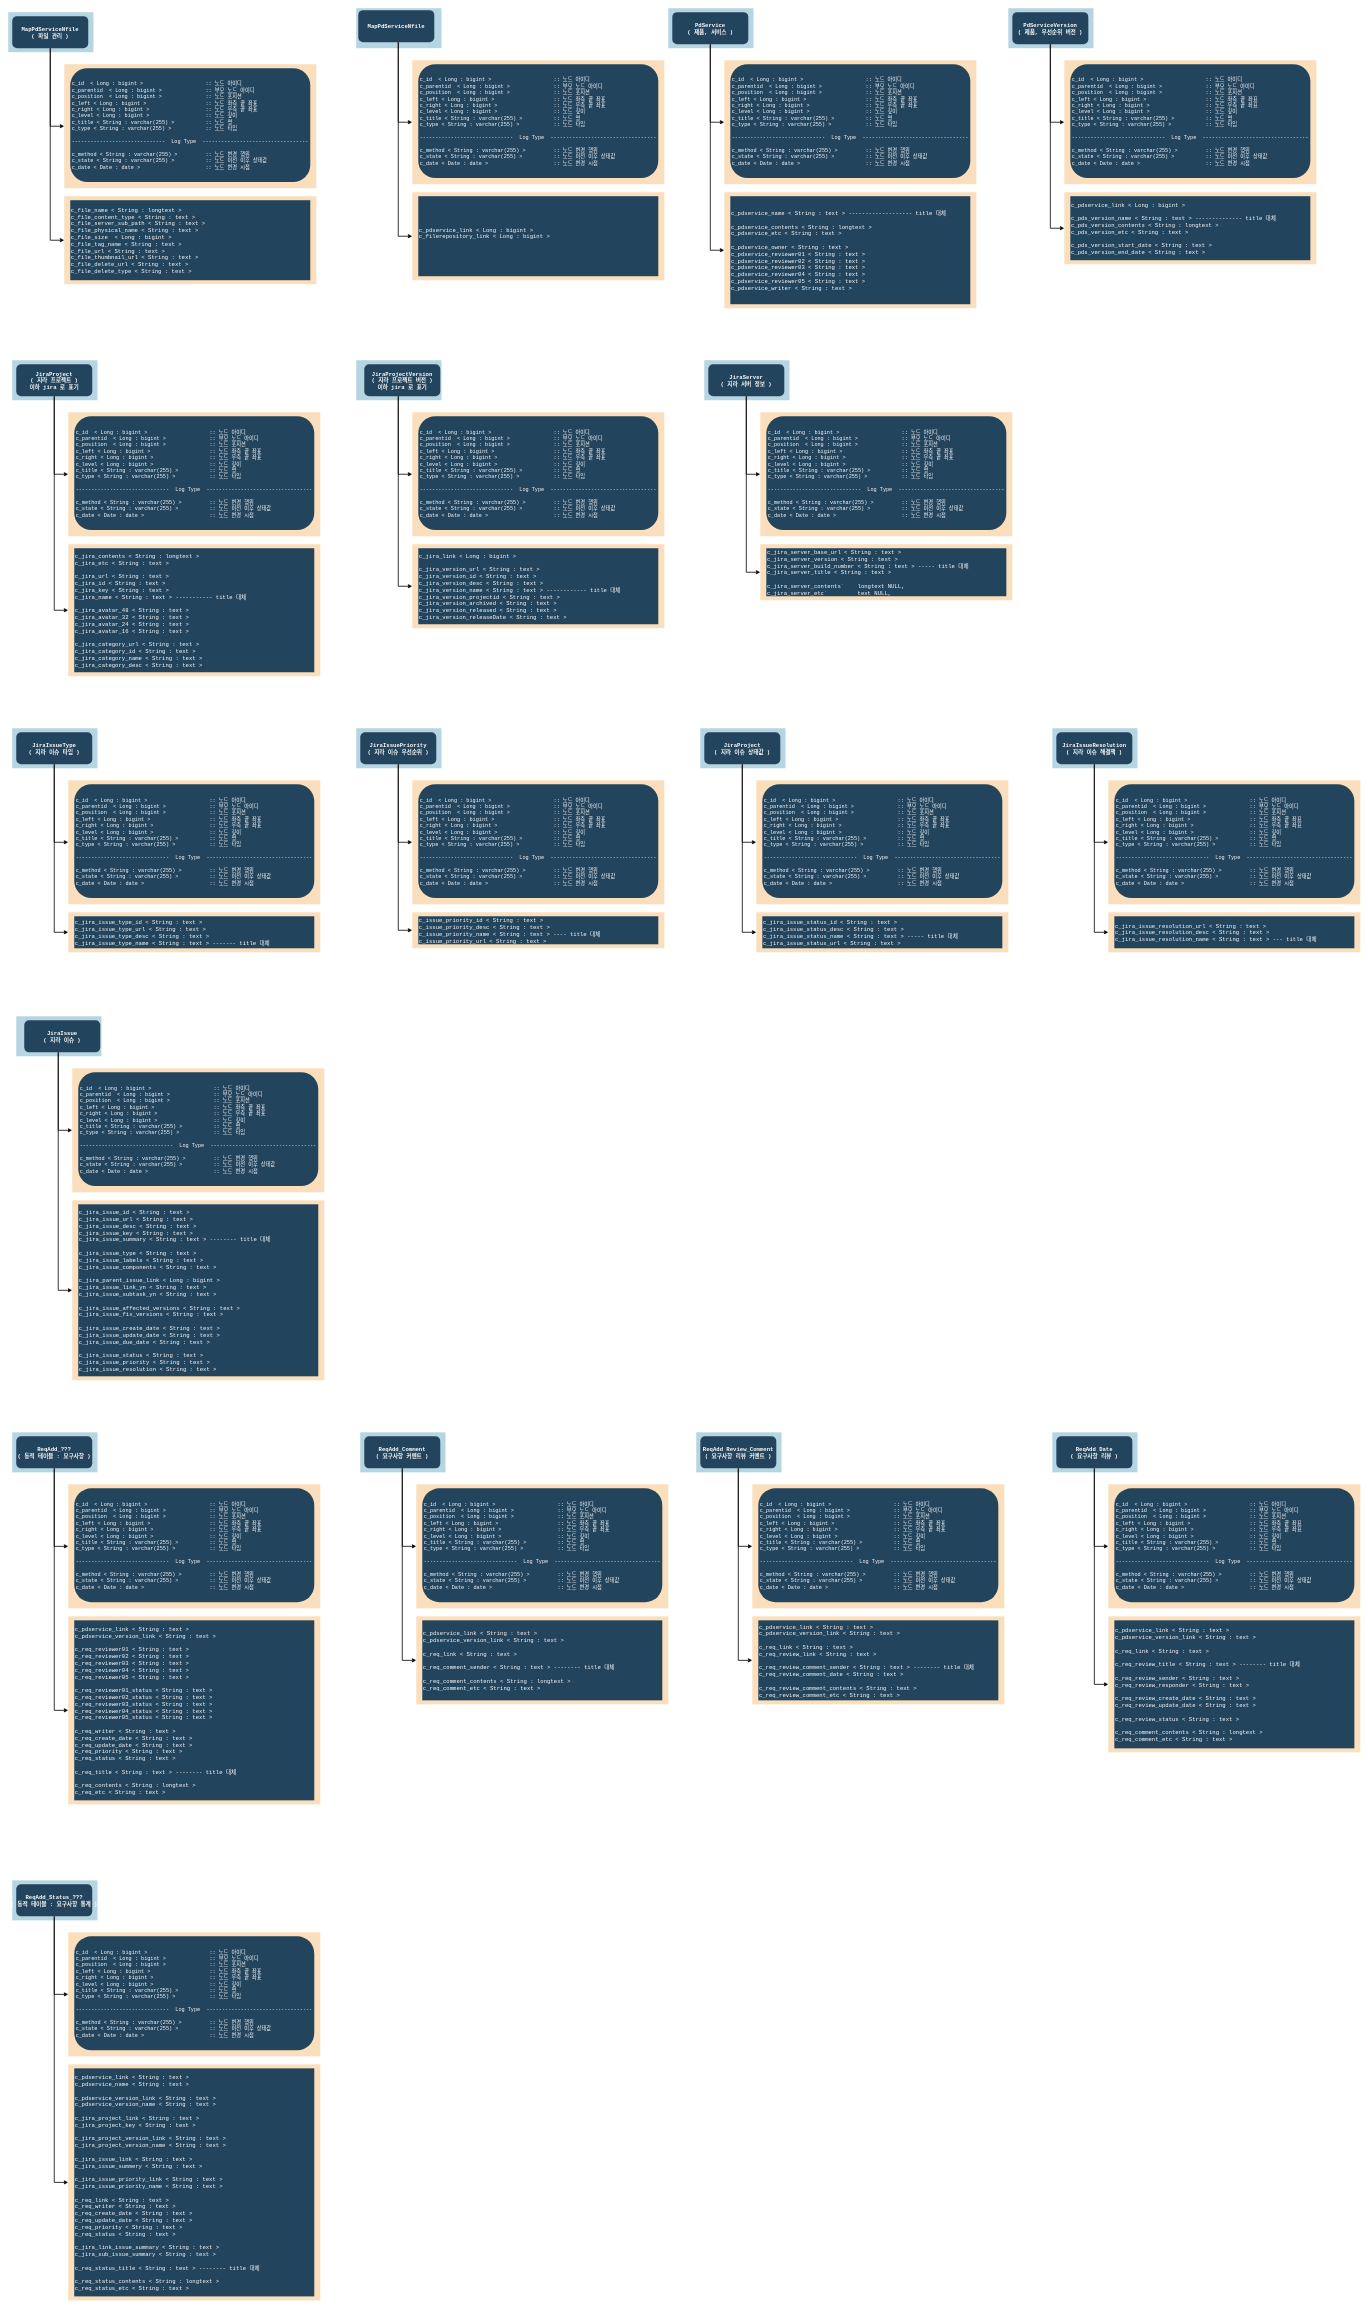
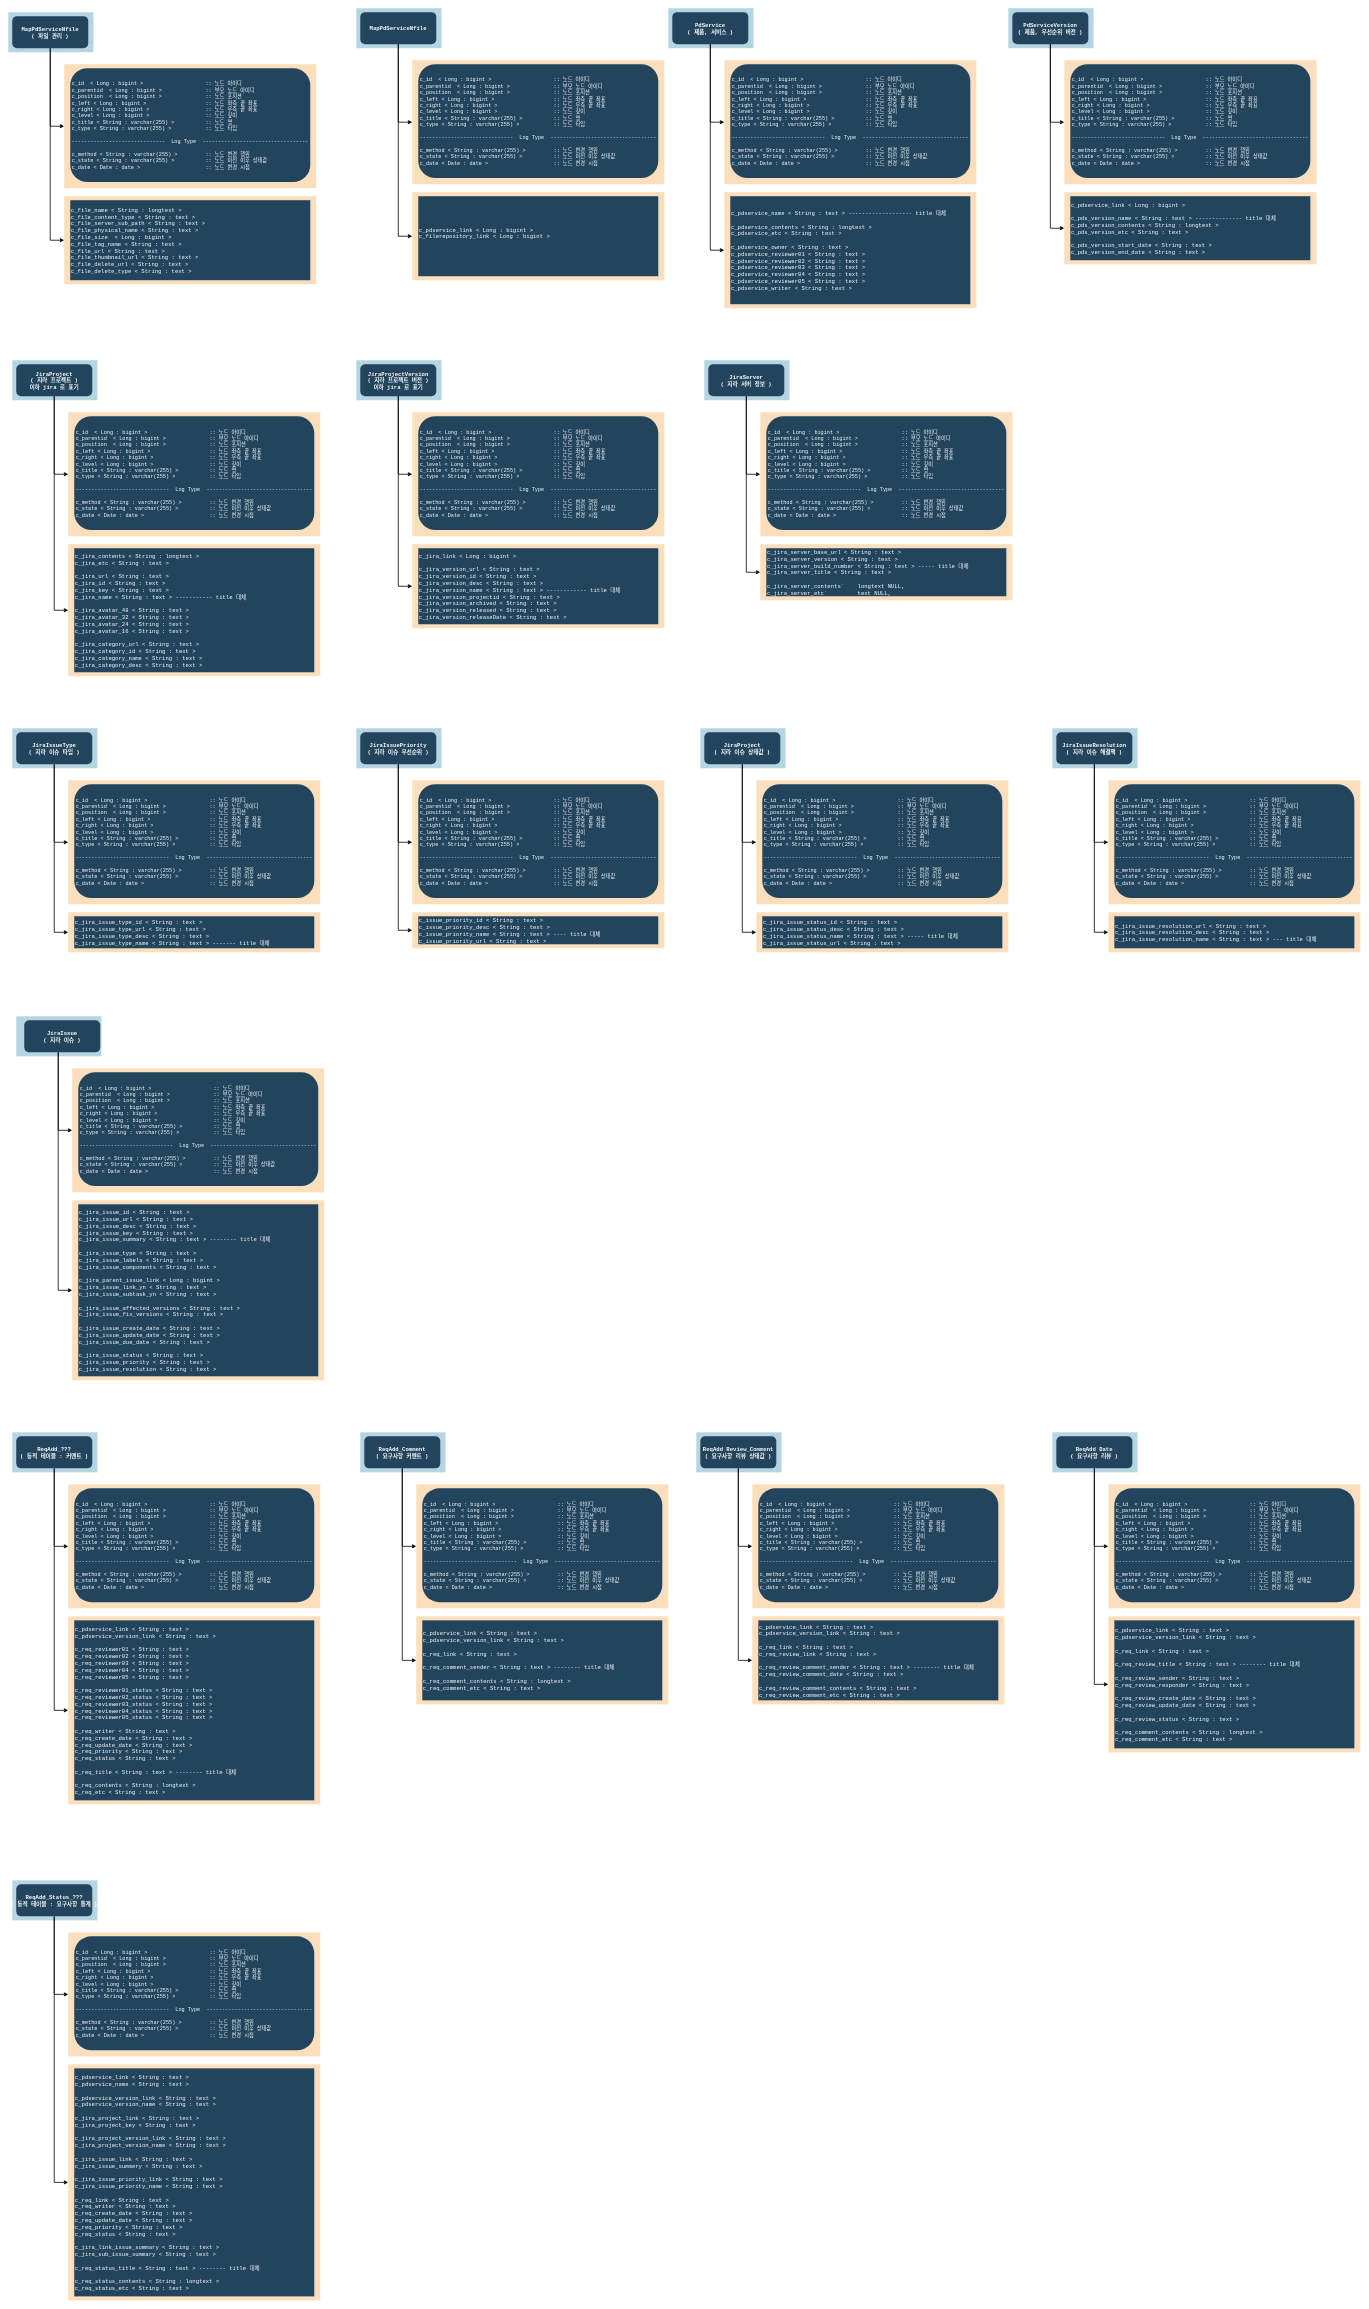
node "MapPdServiceNfile": moved (396, 26) -> (398, 28)
node "JiraProjectVersion ( 지라 프로젝트 버전 ) 이하 jira 로 표기": moved (402, 380) -> (398, 380)
node "ReqAdd_??? ( 동적 테이블 : 요구사항 )": label "ReqAdd_??? ( 동적 테이블 : 요구사항 )" -> "ReqAdd_??? ( 동적 테이블 : 커멘트 )"
node "ReqAdd Review_Comment ( 요구사항 리뷰 커멘트 )": label "ReqAdd Review_Comment ( 요구사항 리뷰 커멘트 )" -> "ReqAdd Review_Comment ( 요구사항 리뷰 상태값 )"
